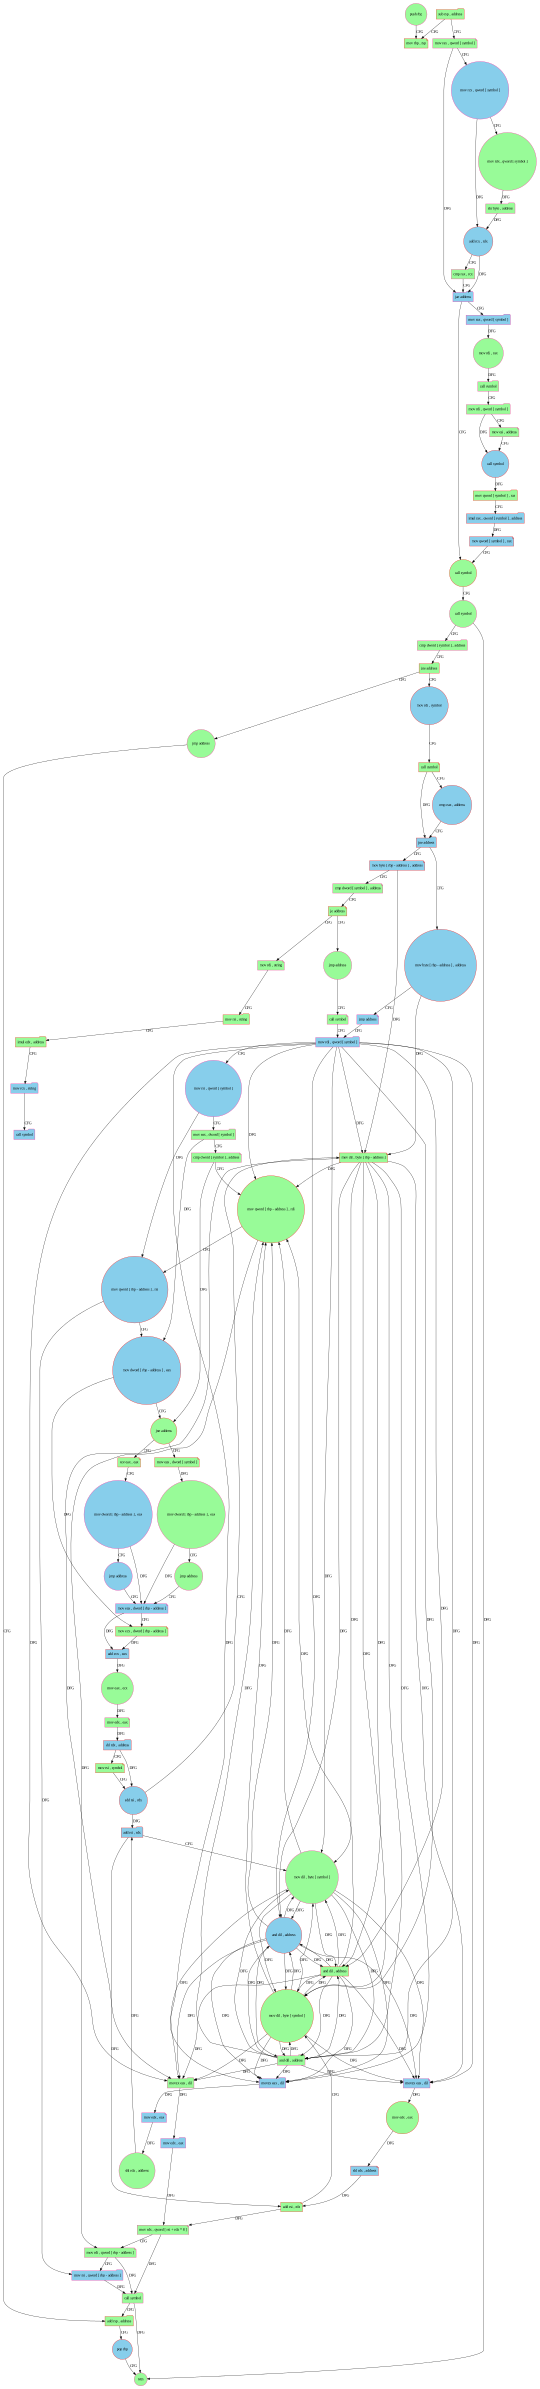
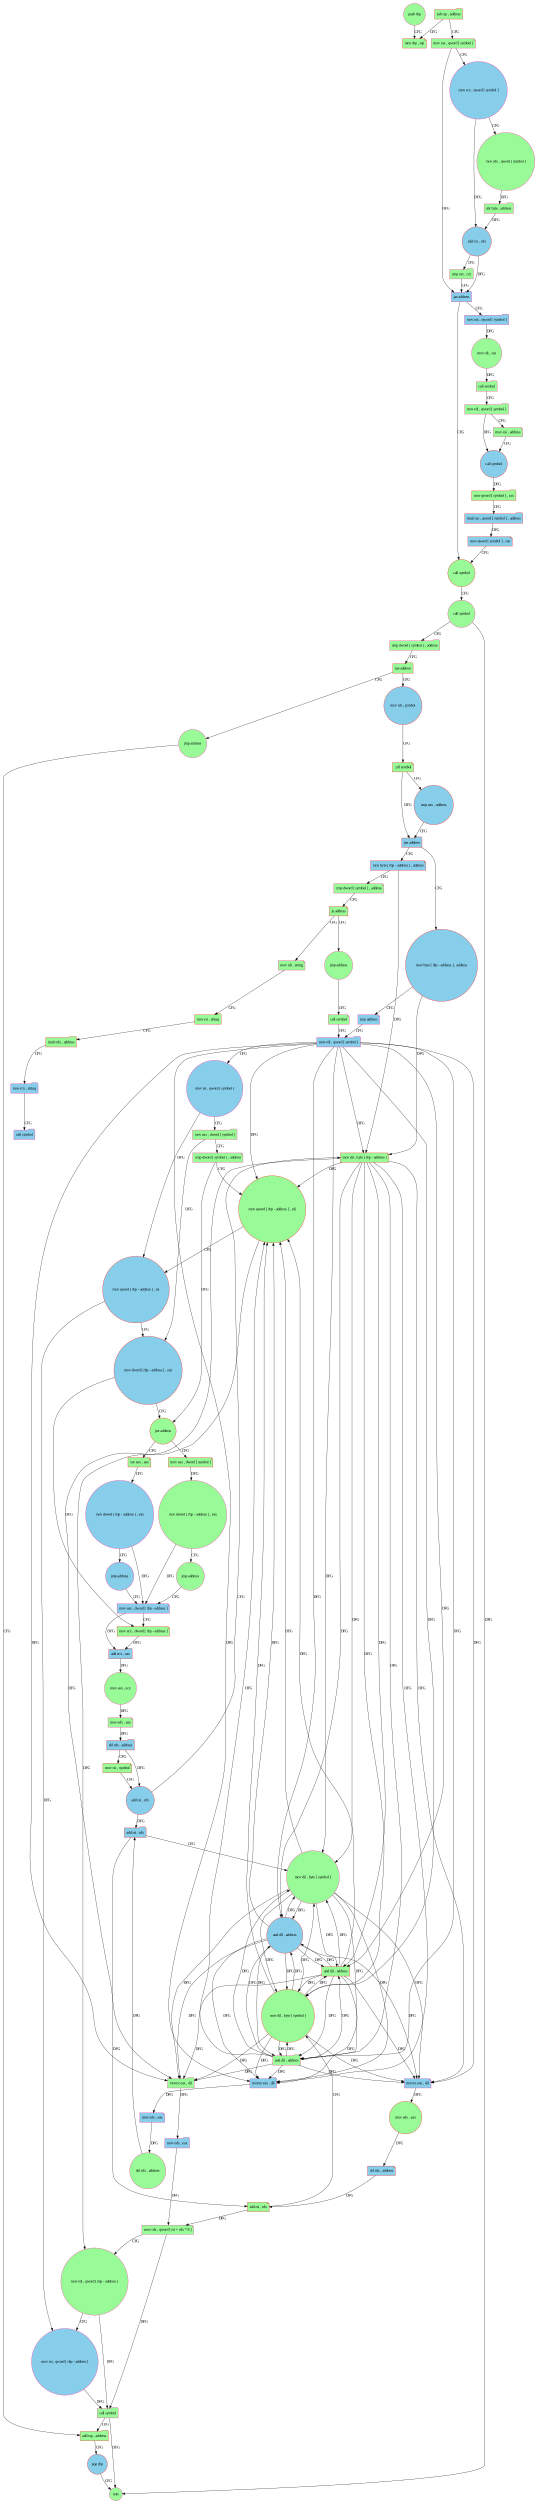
node "mov rdi , qword [ rbp - address ]": shape note -> circle
node "mov rsi , qword [ rbp - address ]": shape folder -> circle
